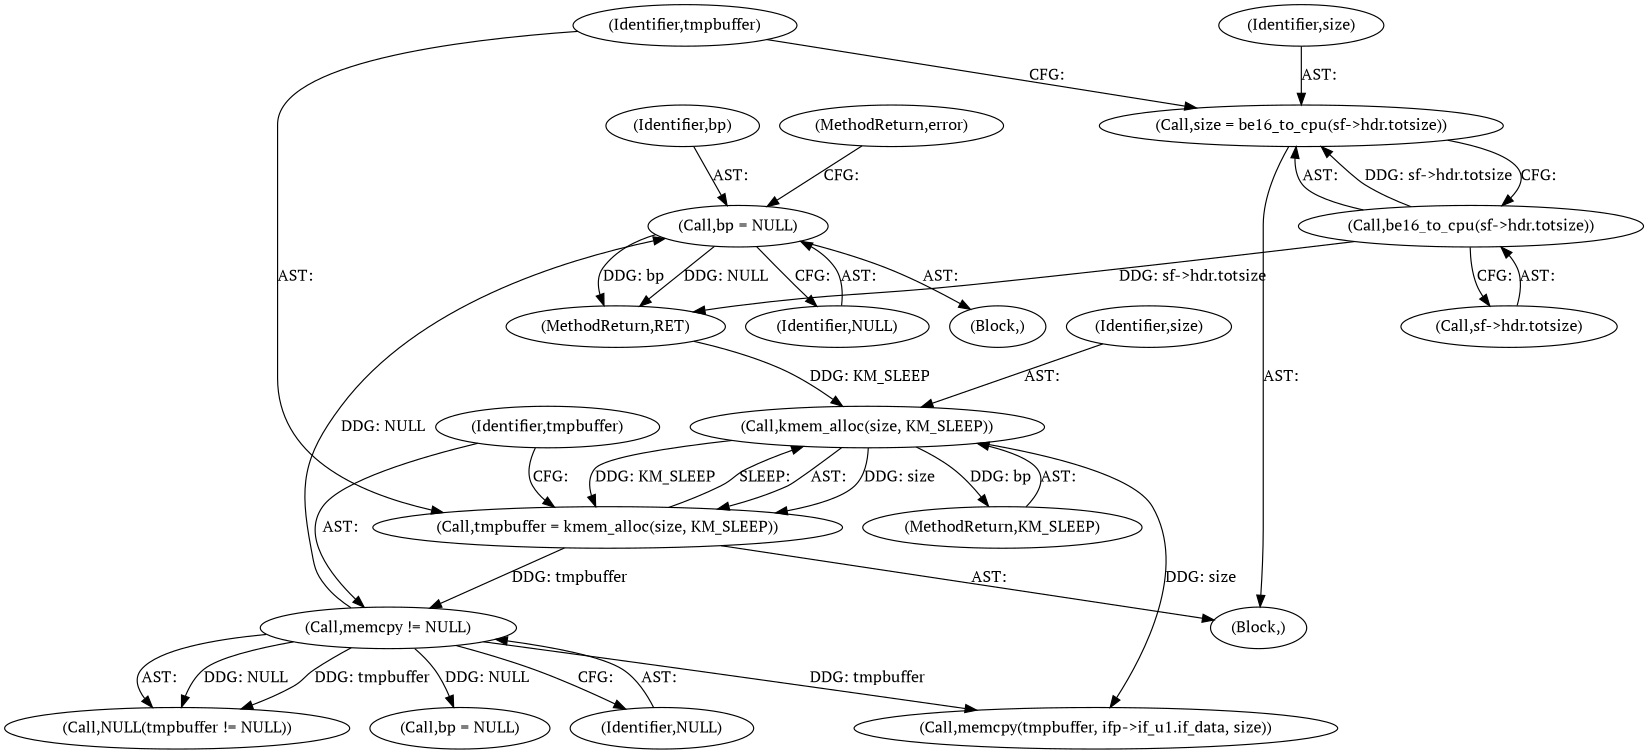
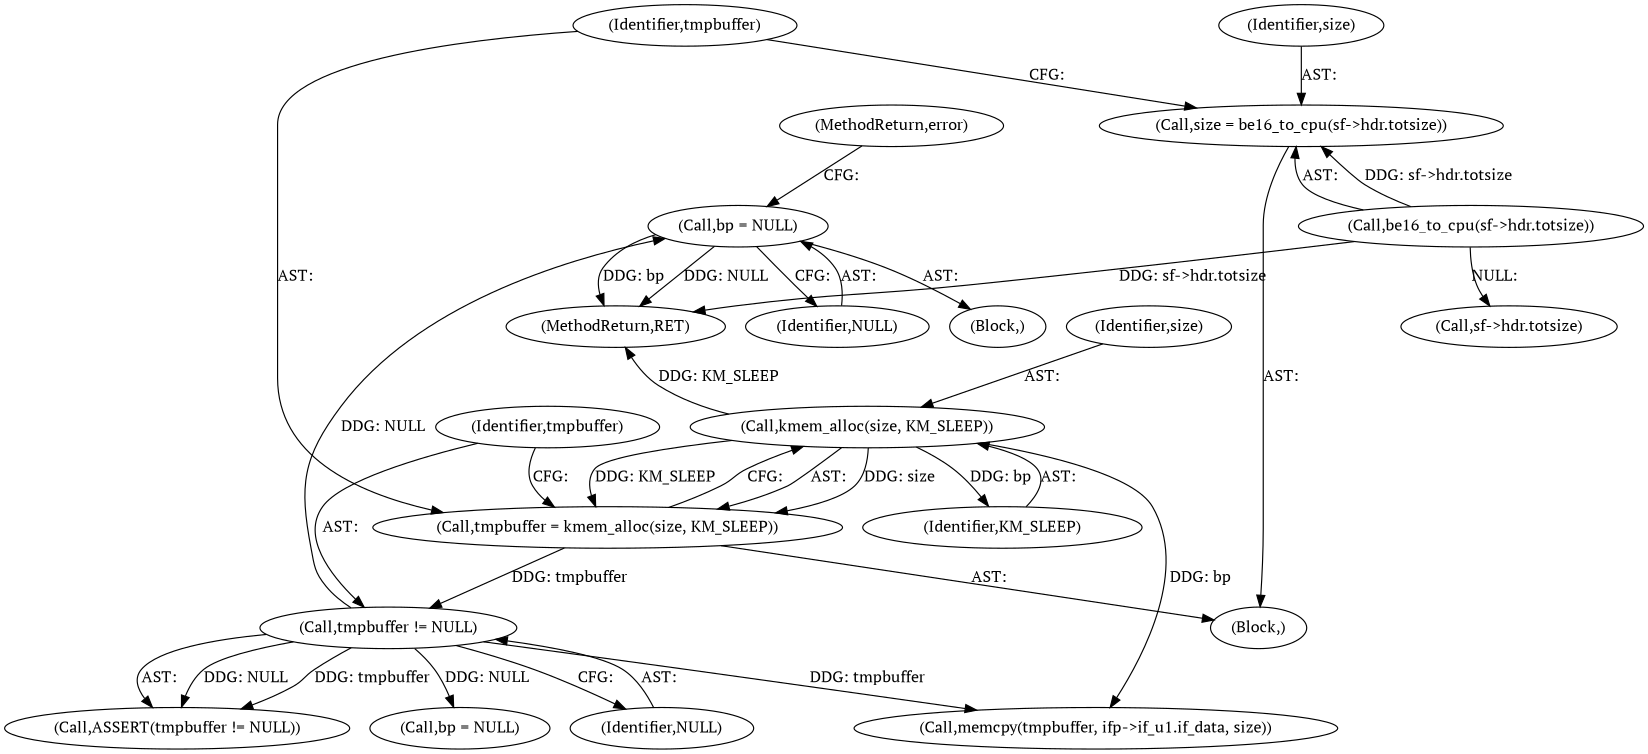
node "(Identifier,bp)": removed
edge "(Call,size = be16_to_cpu(sf->hdr.totsize))" -> "(Call,be16_to_cpu(sf->hdr.totsize))": removed, label "CFG:"
edge "(Call,be16_to_cpu(sf->hdr.totsize))" -> "(Call,sf->hdr.totsize)": label "CFG: " -> "NULL: "
edge "(Call,sf->hdr.totsize)" -> "(Call,be16_to_cpu(sf->hdr.totsize))": removed, label "AST:"
edge "(MethodReturn,RET)" -> "(Call,kmem_alloc(size, KM_SLEEP))": reversed
edge "(Call,tmpbuffer = kmem_alloc(size, KM_SLEEP))" -> "(Call,kmem_alloc(size, KM_SLEEP))": label "SLEEP: " -> "CFG: "
node "(MethodReturn,KM_SLEEP)": label "(MethodReturn,KM_SLEEP)" -> "(Identifier,KM_SLEEP)"
edge "(Call,kmem_alloc(size, KM_SLEEP))" -> "(Call,memcpy(tmpbuffer, ifp->if_u1.if_data, size))": label "DDG: size" -> "DDG: bp"
node "(Call,memcpy != NULL)": label "(Call,memcpy != NULL)" -> "(Call,tmpbuffer != NULL)"
node "(Call,NULL(tmpbuffer != NULL))": label "(Call,NULL(tmpbuffer != NULL))" -> "(Call,ASSERT(tmpbuffer != NULL))"
